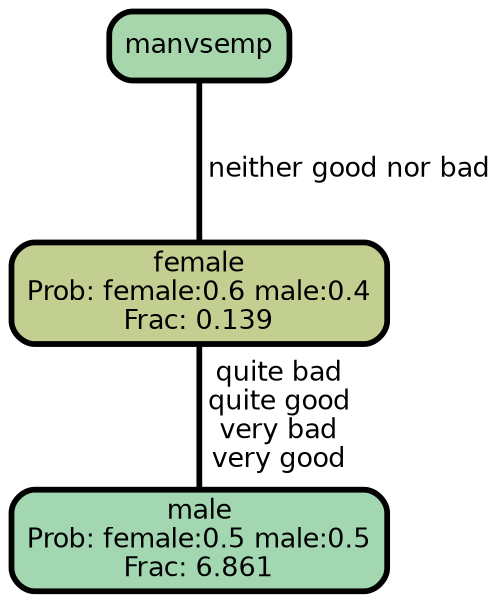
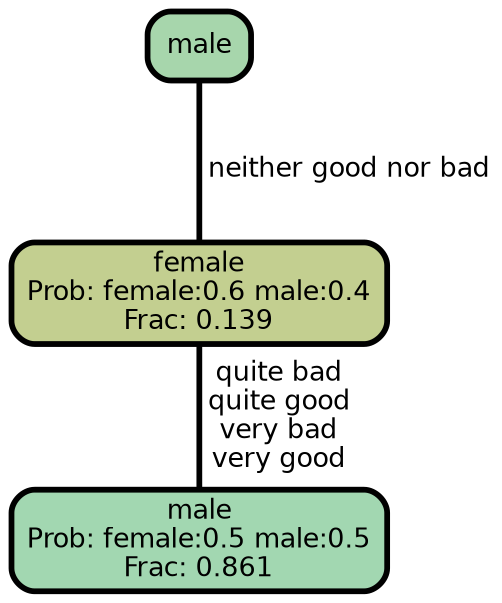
node "manvsemp": label "manvsemp" -> "male"
node "male Prob: female:0.5 male:0.5 Frac: 6.861": label "male Prob: female:0.5 male:0.5 Frac: 6.861" -> "male Prob: female:0.5 male:0.5 Frac: 0.861"
